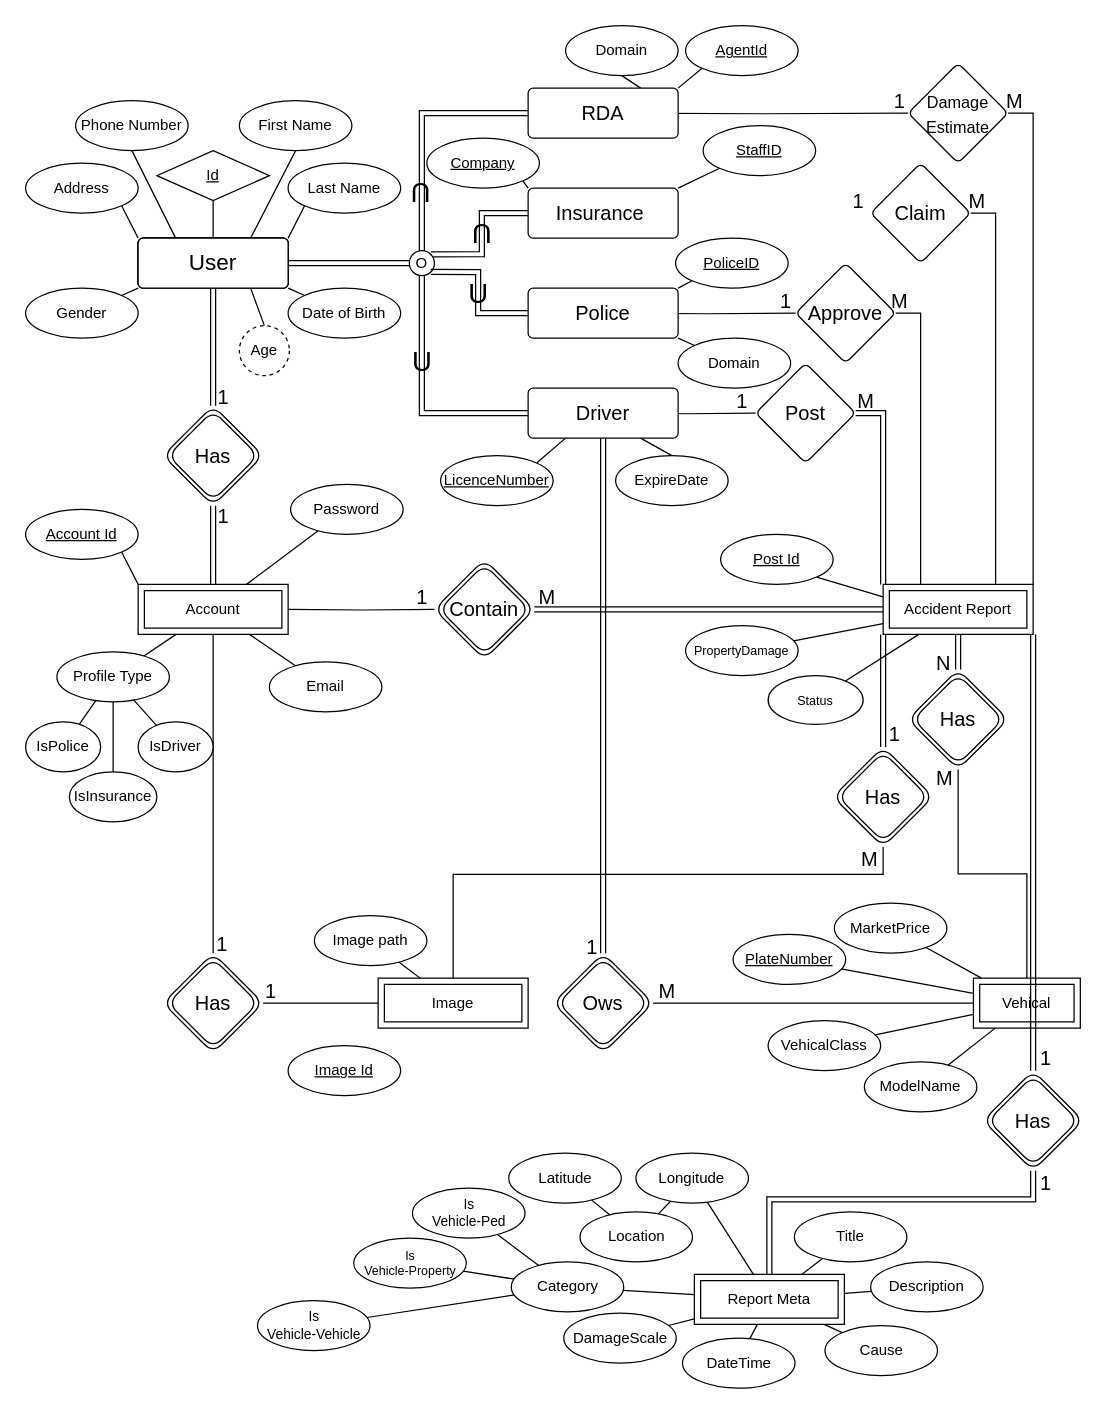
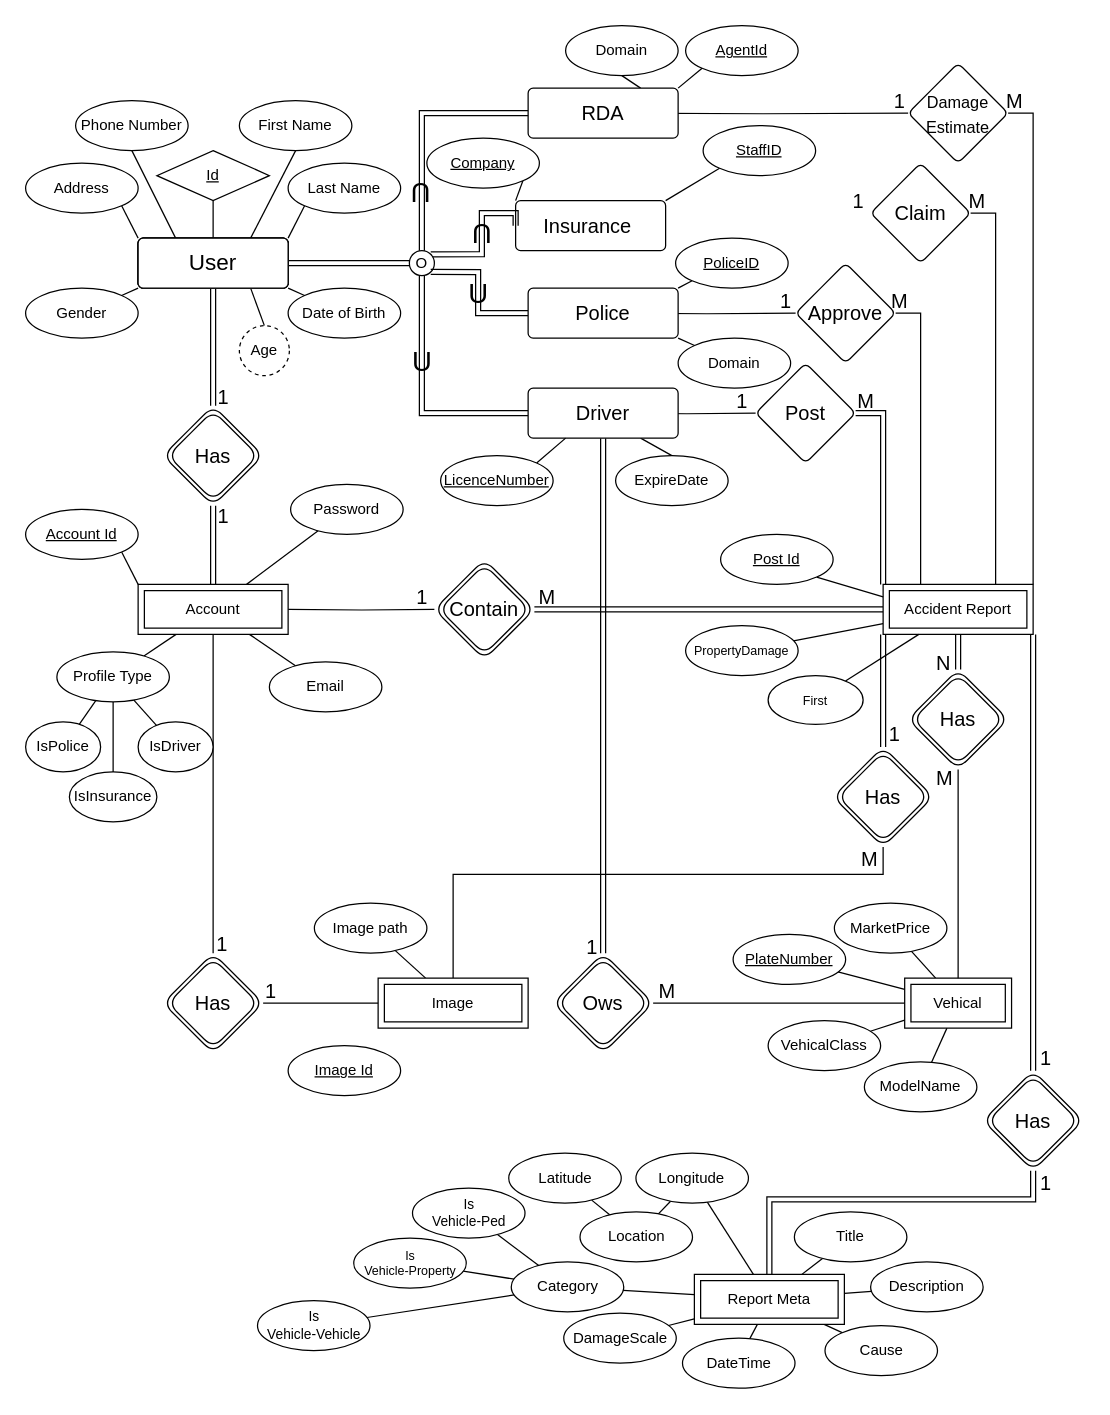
node "Insurance": moved (603, 213) -> (591, 226)
node "Status": label "Status" -> "First"
node "Image path": moved (371, 941) -> (371, 928)
node "Vehical": moved (1027, 1003) -> (958, 1003)
